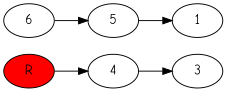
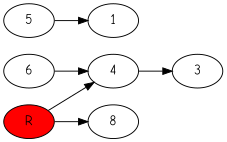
edge "6" -> "5": now "6" -> "4"
node "8": added
